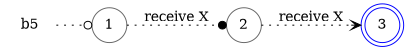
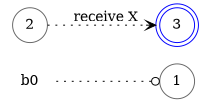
node "b5": label "b5" -> "b0"
edge "1" -> "2": removed, label "receive X"
